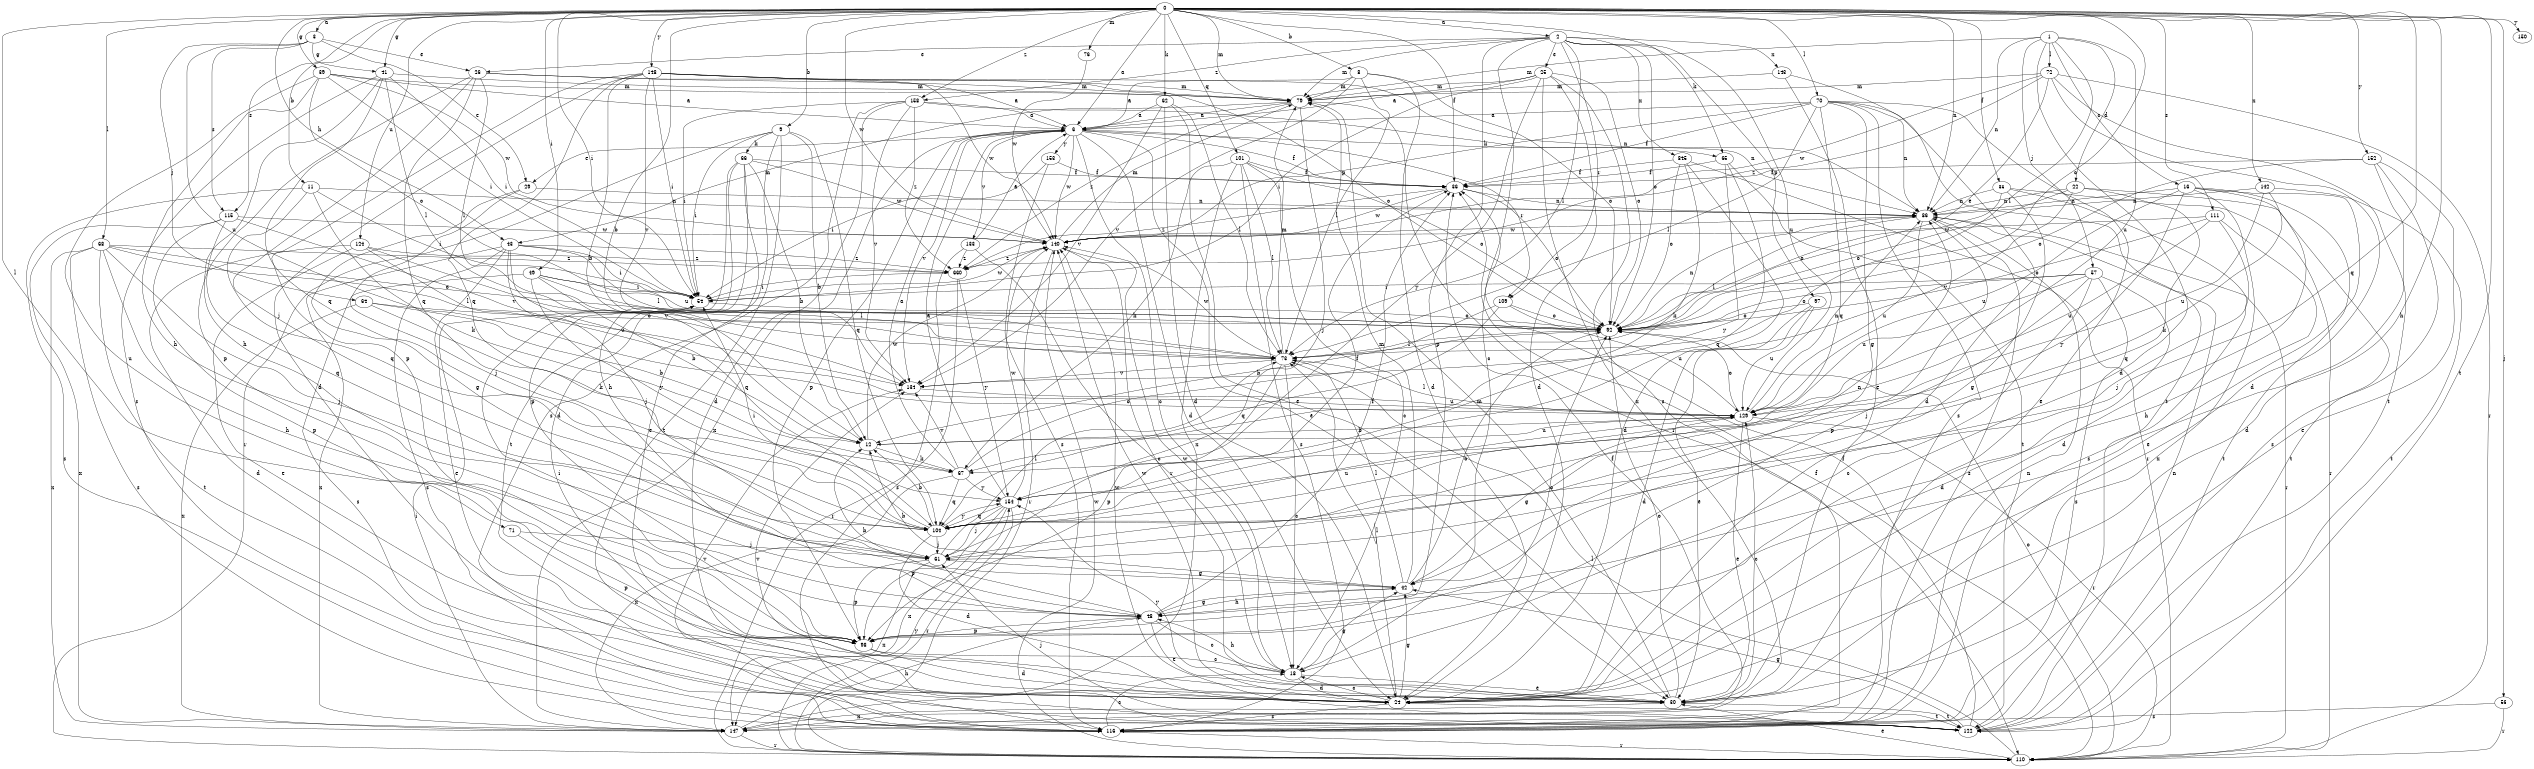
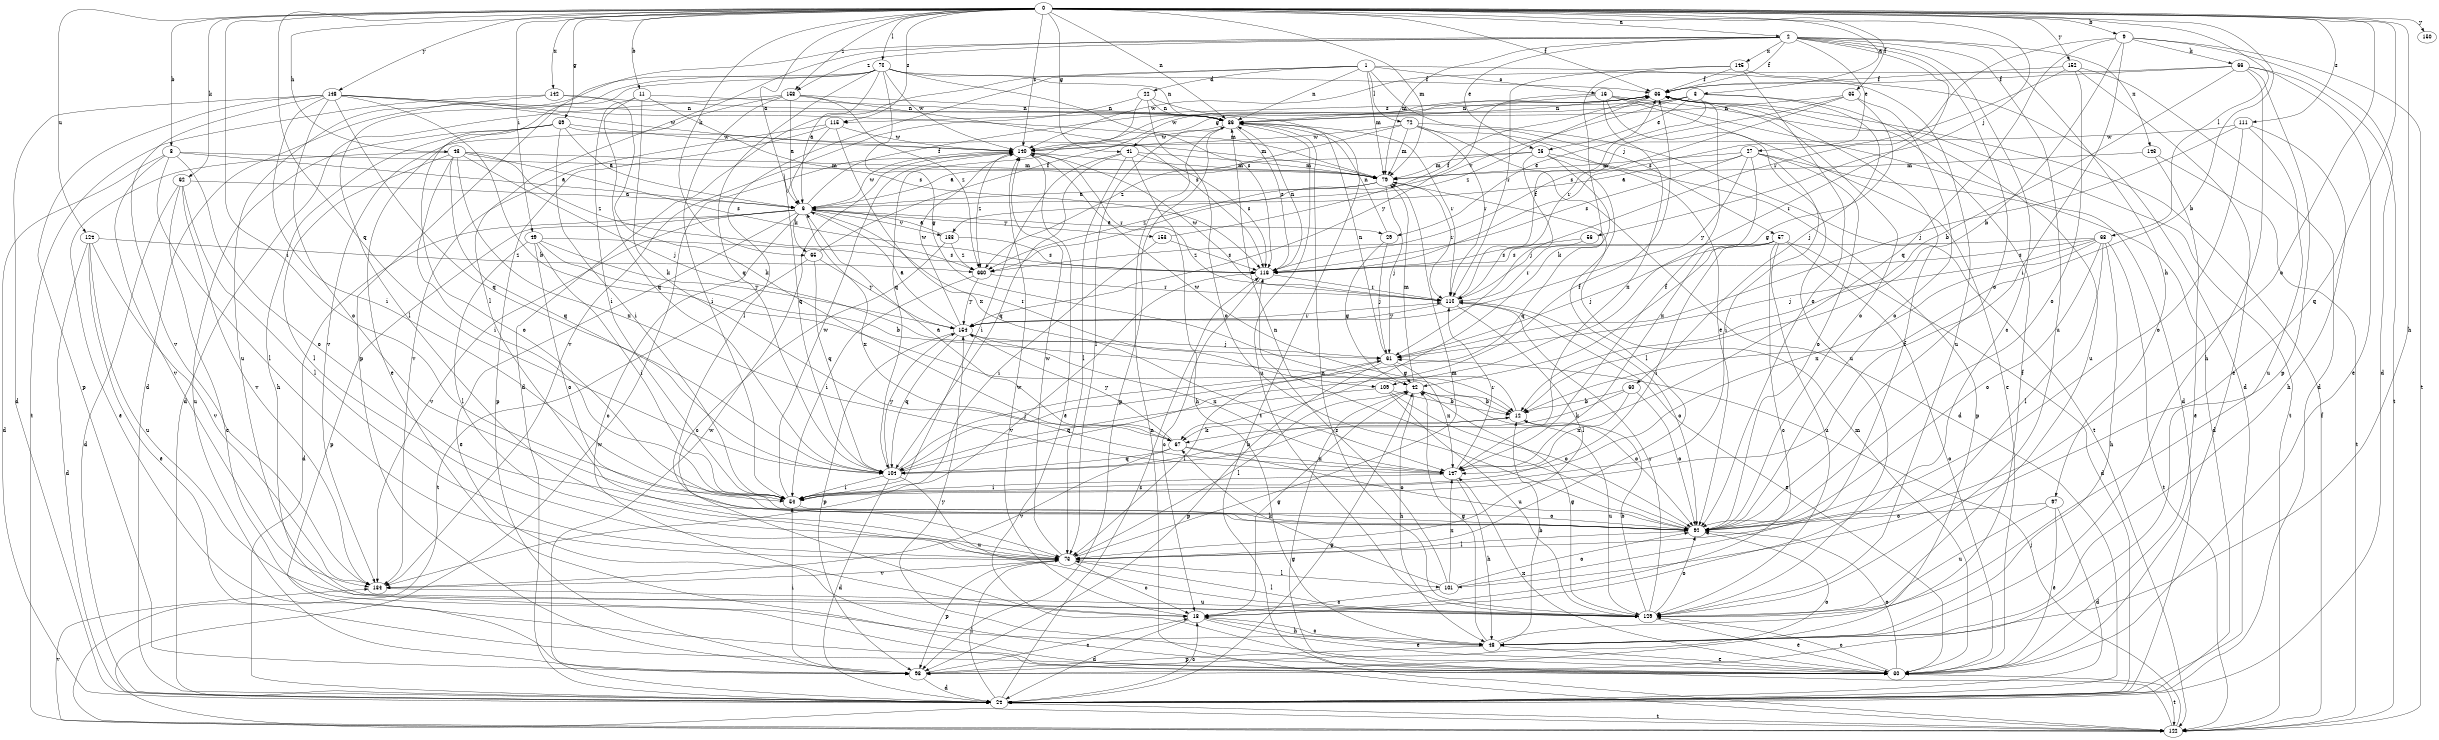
edge "0" -> "122": removed, label "t"
node "76": removed
node "25": label "25" -> "27"
edge "2" -> "36": added, label "f"
edge "0" -> "140": label "w" -> "s"
edge "79" -> "43": reversed
node "845": label "845" -> "145"
edge "70" -> "140": label "p" -> "w"
edge "2" -> "97": label "p" -> "h"
edge "3" -> "133": added, label "v"
edge "101" -> "73": reversed
edge "57" -> "92": now "57" -> "30"
node "64": label "64" -> "60"
edge "49" -> "92": label "u" -> "o"
edge "140" -> "30": label "r" -> "e"
node "71": removed
